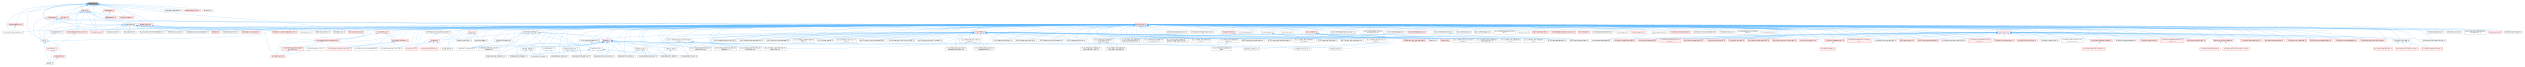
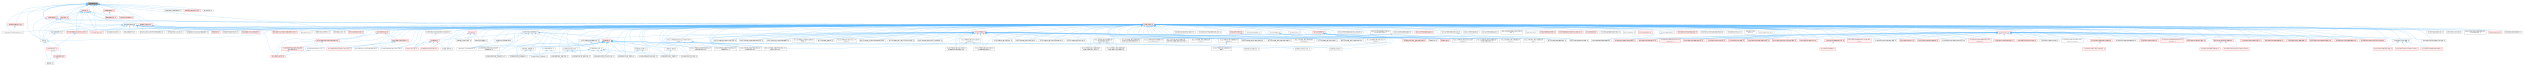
node "ActorElementEditorCopyAnd Paste.h": label "ActorElementEditorCopyAnd Paste.h" -> "StartAbility Paste.h"
